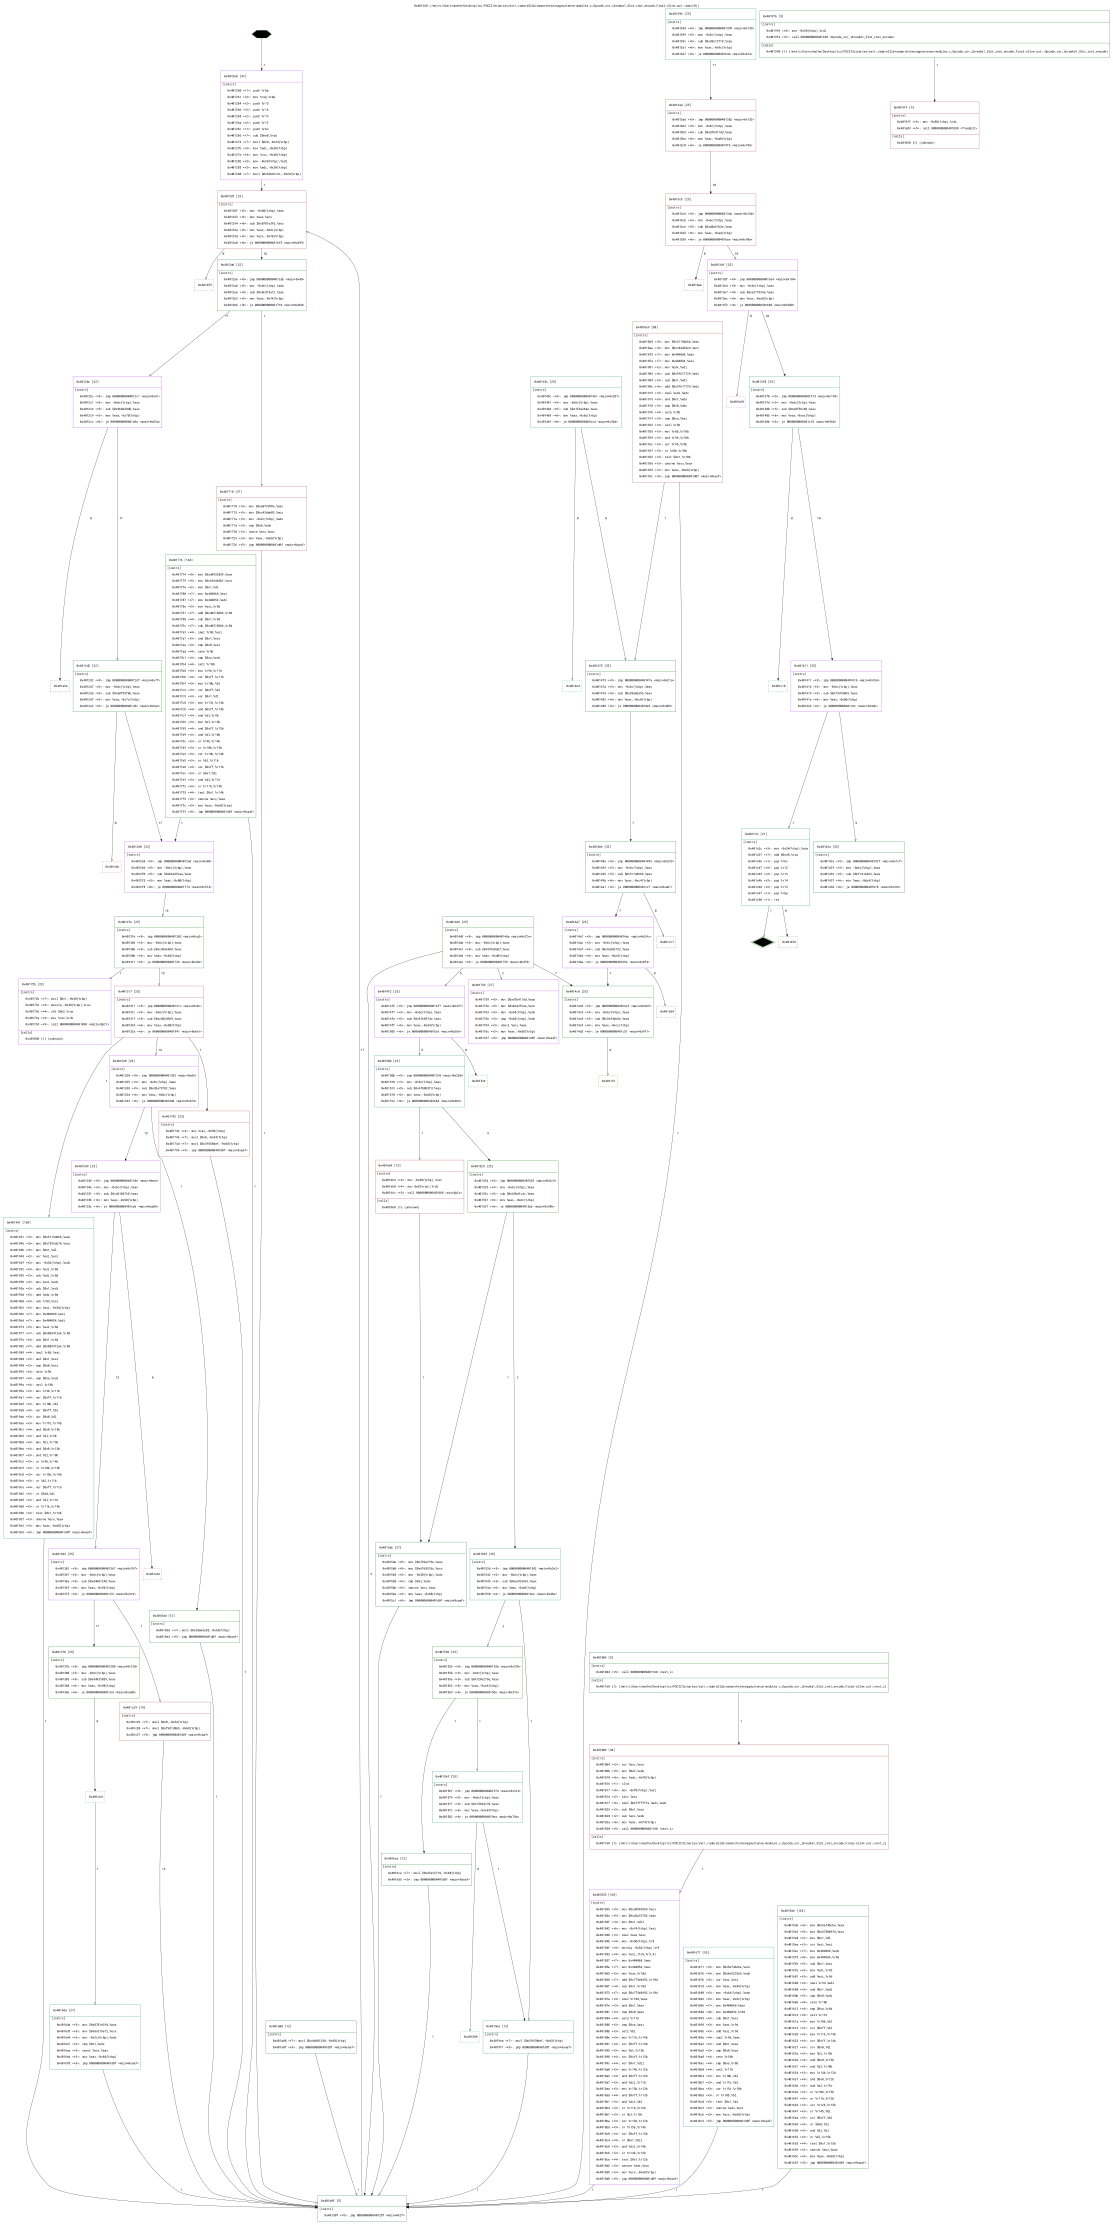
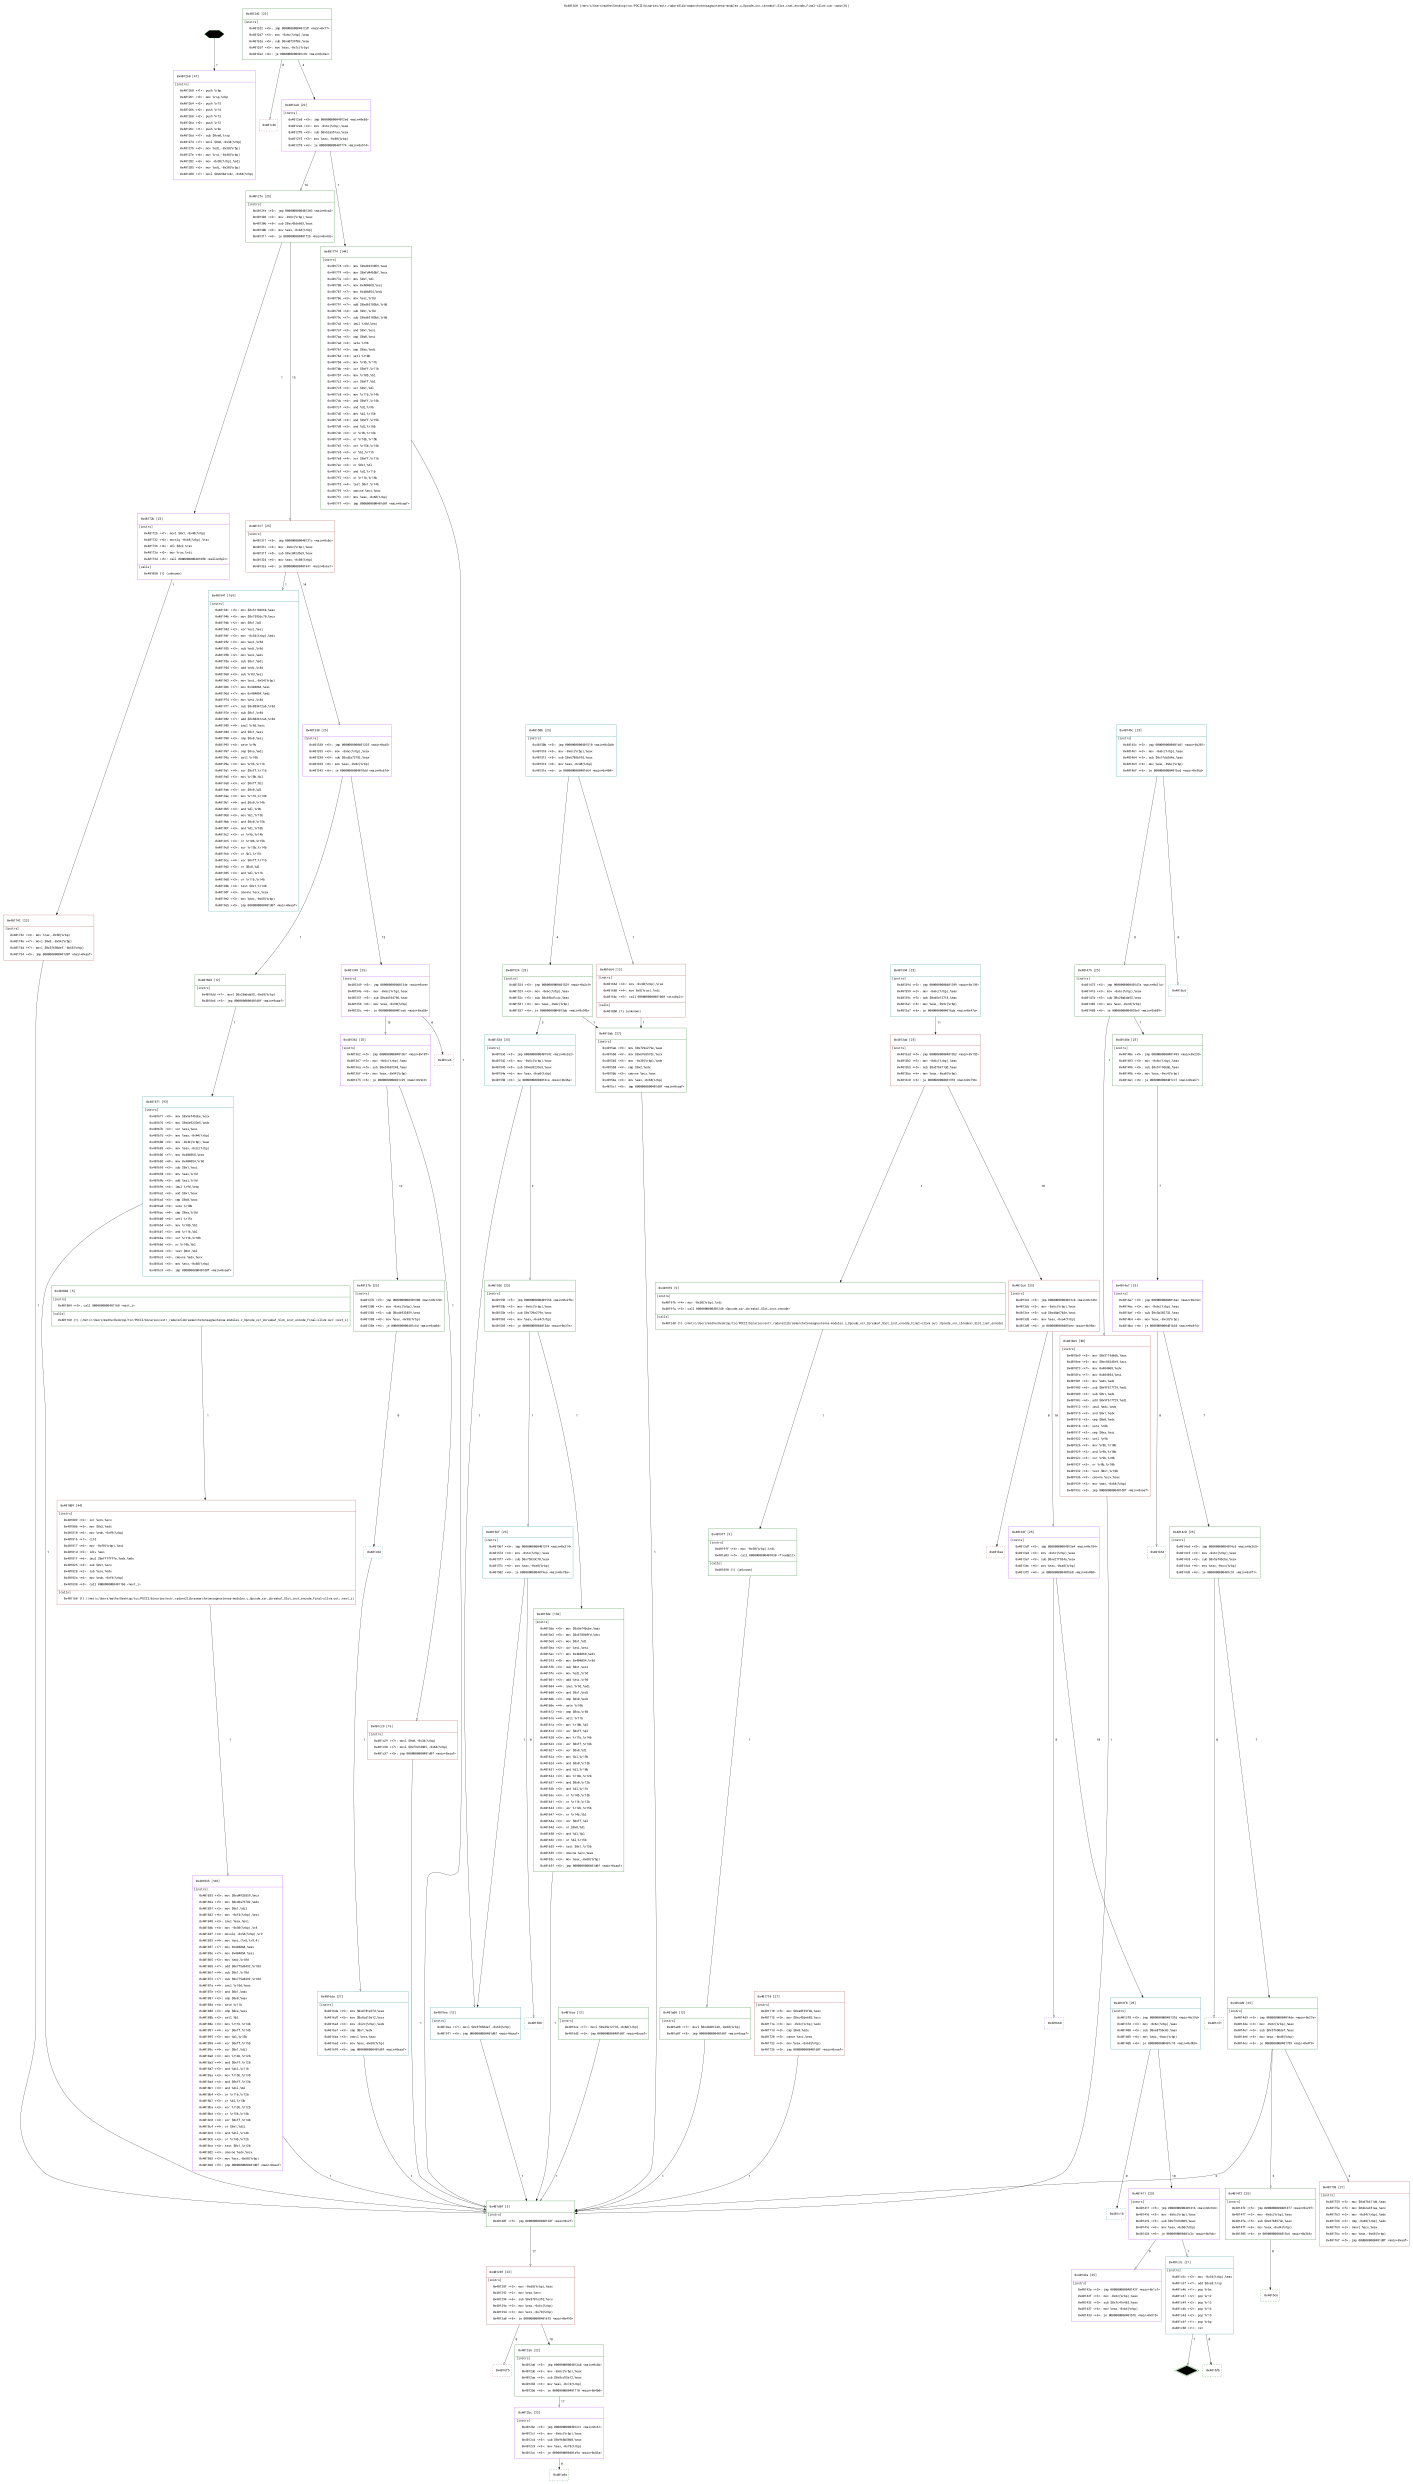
node "0x4019ff [9]": color brown -> darkgreen
edge "0x401260 [47]" -> "0x40128f [23]": removed, label "1"
edge "0x4012a6 [22]" -> "0x401710 [27]": removed, label "1"
edge "0x4012bc [22]" -> "0x4012d2 [22]": removed, label "17"
edge "0x4018e9 [88]" -> "0x401475 [25]": reversed
edge "0x4012d2 [22]" -> "0x4012e8 [22]": label " 17" -> " 4"
edge "0x401774 [144]" -> "0x4012e8 [22]": reversed
node "0x40142a [25]": color darkgreen -> purple
node "0x401cc7": removed
edge "0x4012fe [25]" -> "0x40172b [23]": arrowhead onormal -> normal
edge "0x4014d9 [25]" -> "0x4014c0 [25]": reversed
node "0x4014f2 [25]": color purple -> darkgreen
node "0x401759 [27]": color purple -> brown
edge "0x4014f2 [25]" -> "0x40150b [25]": removed, label "5"
edge "0x401317 [25]" -> "0x401742 [23]": now "0x40172b [23]" -> "0x401742 [23]"
edge "0x4013ad [25]" -> "0x4019f6 [9]": added, label "1"
edge "0x401556 [25]" -> "0x4016ce [12]": now "0x401556 [25]" -> "0x4015de [134]"
edge "0x4019ff [9]" -> "0x401a08 [12]": added, label "1"
edge "0x401c29 [19]" -> "0x401d0f [5]": label " 12" -> " 1"
edge "0x4018dd [12]" -> "0x401d0f [5]": now "0x4018dd [12]" -> "0x401671 [93]"
edge "0x401941 [169]" -> "0x401d0f [5]": removed, label "1"
